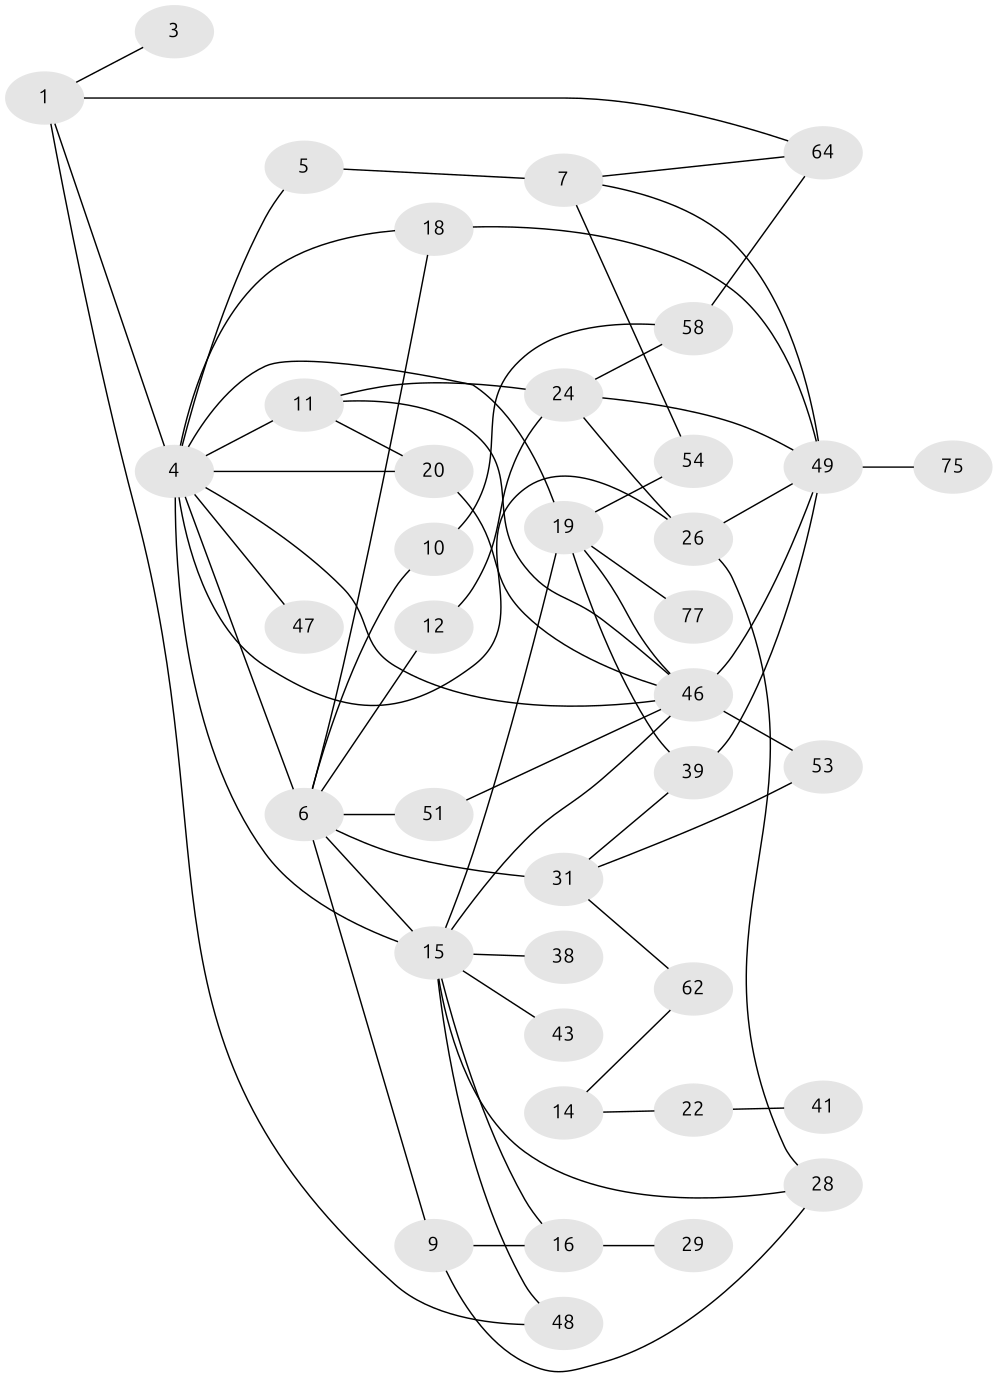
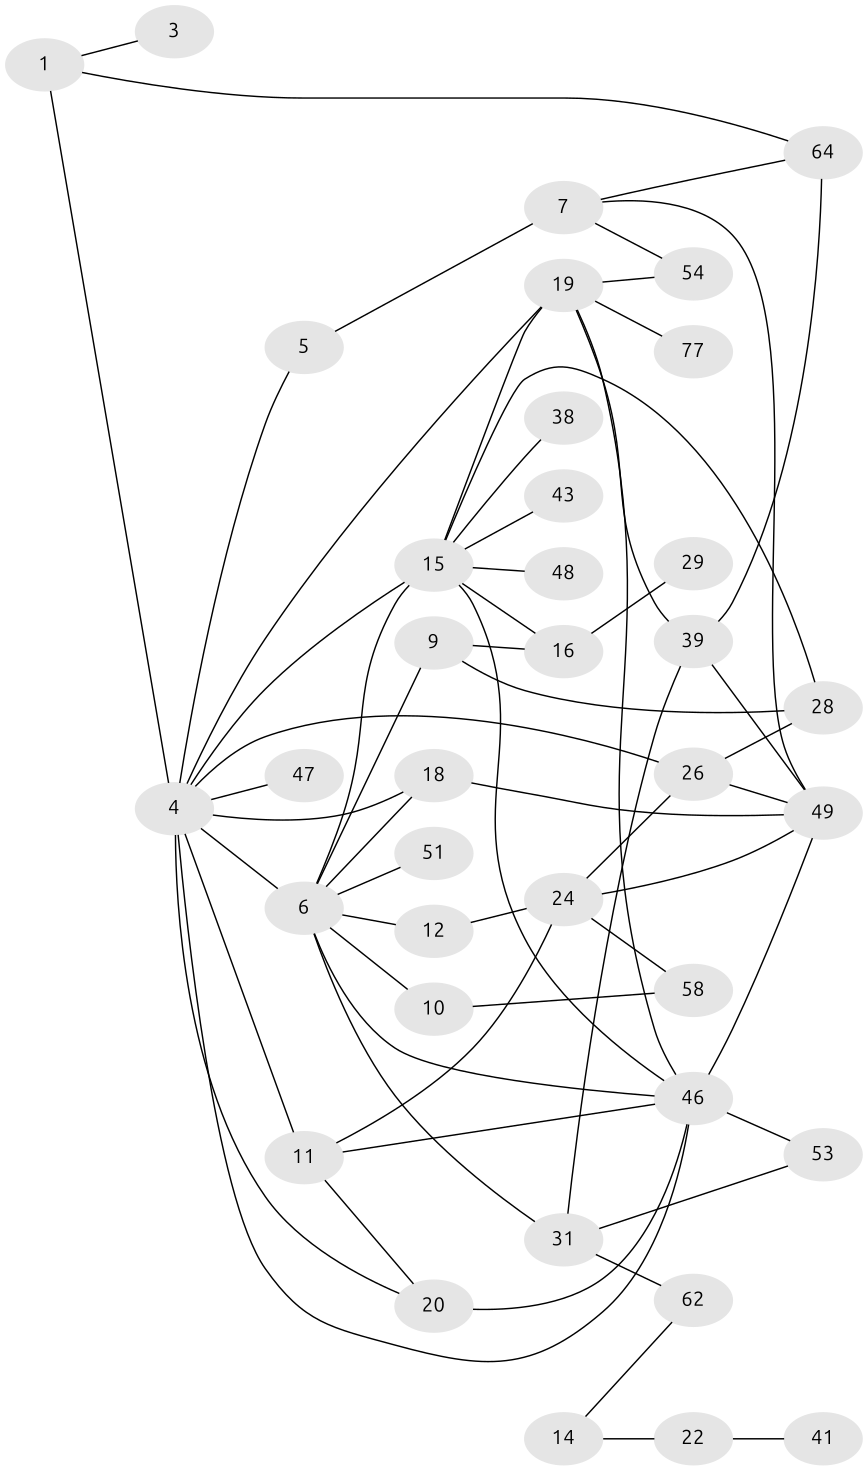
edge "64" -- "58": now "64" -- "39"
node "75": removed
edge "46" -- "51": now "46" -- "6"
edge "1" -- "48": removed
